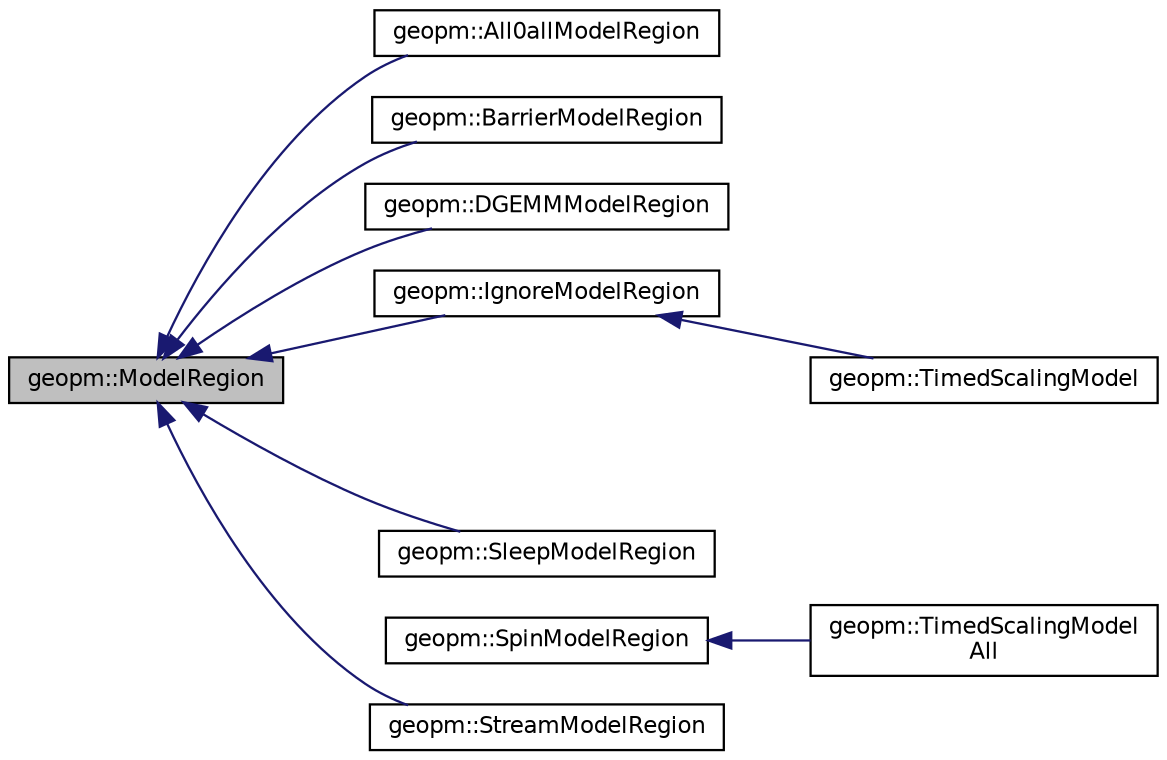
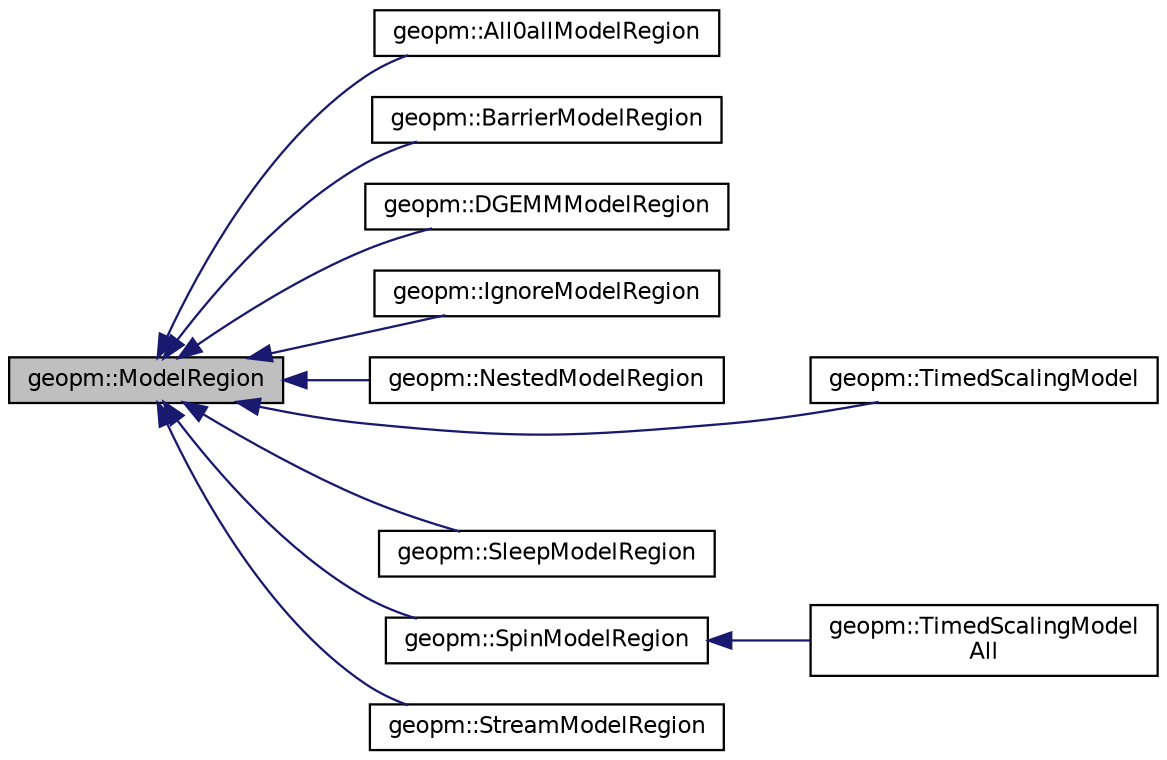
edge "geopm::TimedScalingModel" -> "geopm::IgnoreModelRegion": now "geopm::TimedScalingModel" -> "geopm::ModelRegion"
node "geopm::NestedModelRegion": added
edge "geopm::SpinModelRegion" -> "geopm::ModelRegion": added
